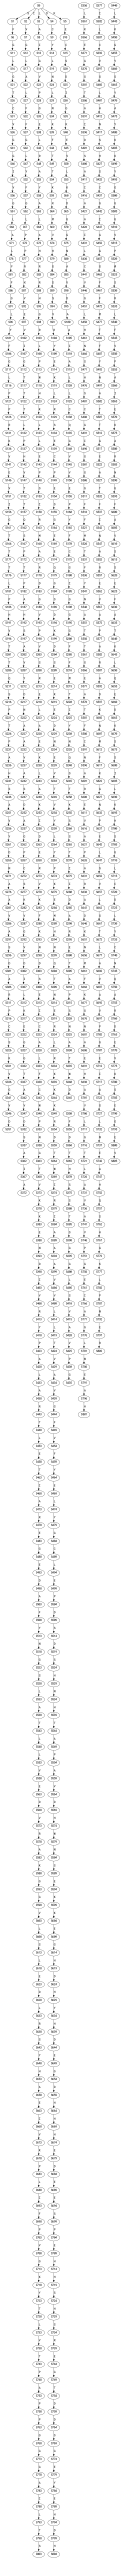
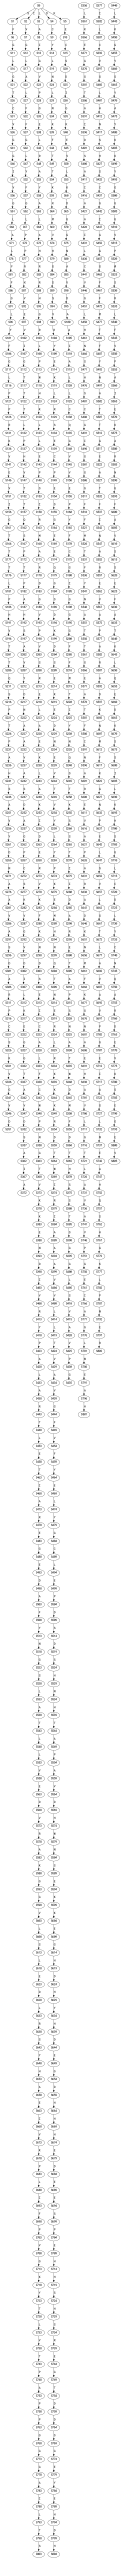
edge "S345" -> "S350": added, label "M"
